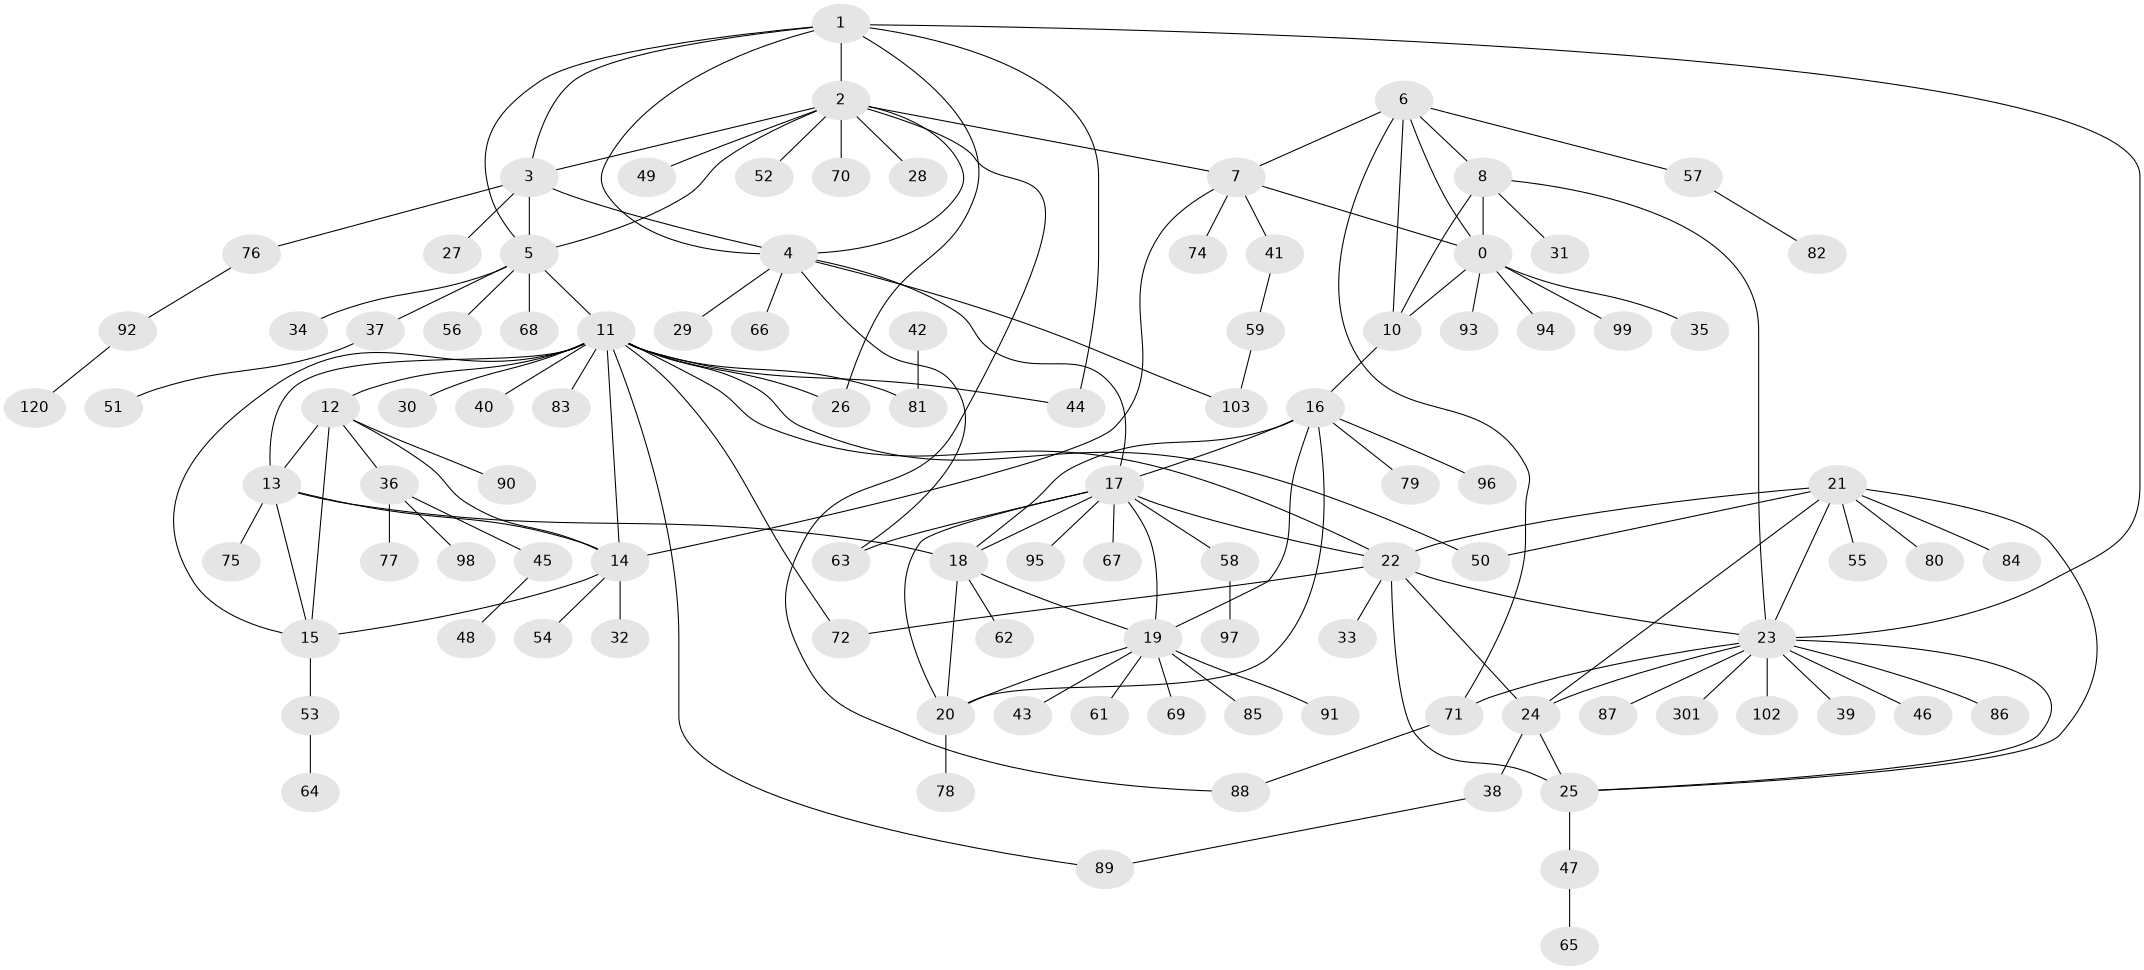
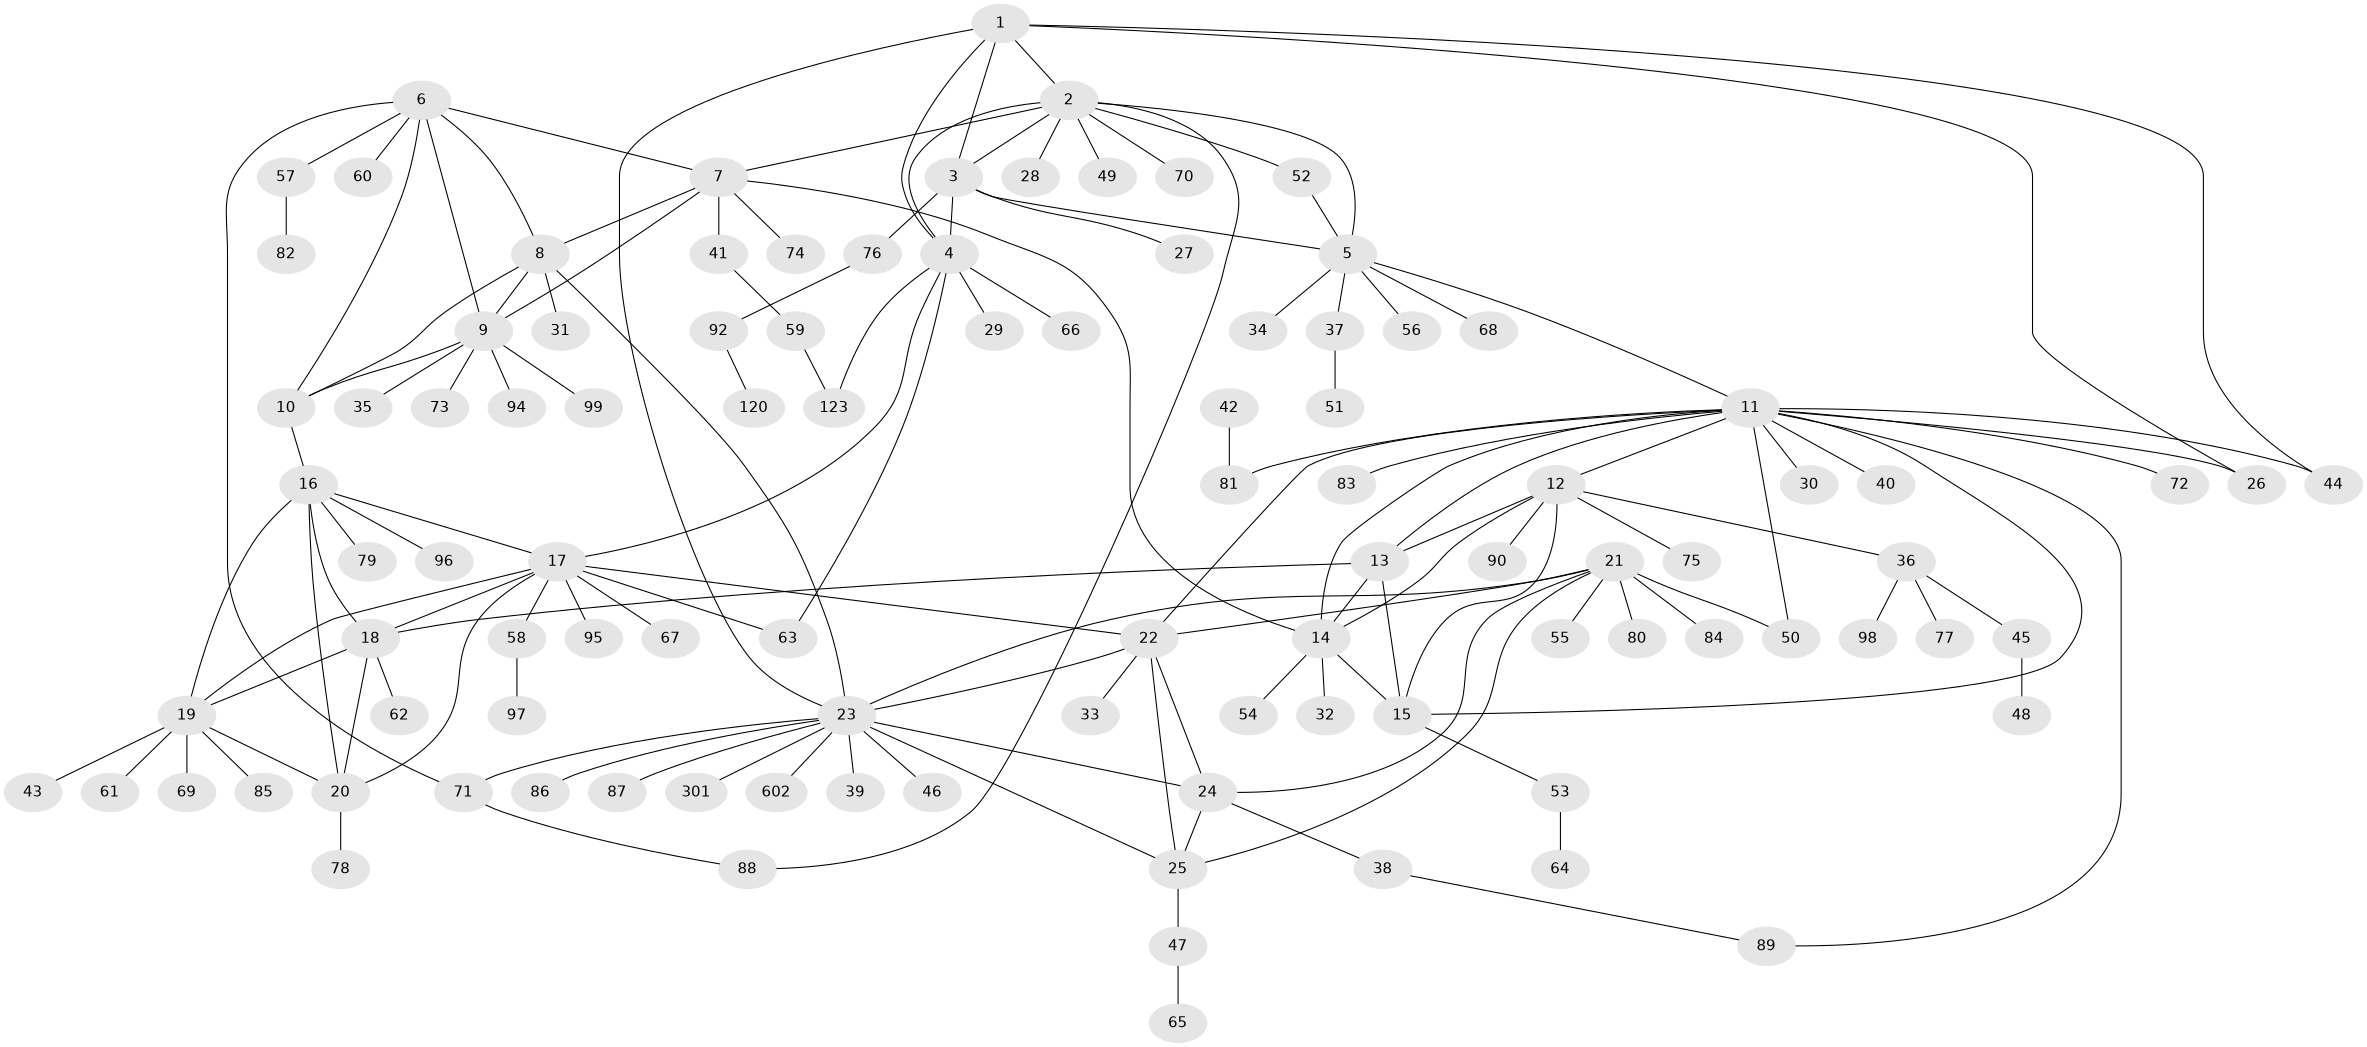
edge "1" -- "5": now "52" -- "5"
node "60": added
edge "7" -- "8": added
node "0": label "0" -> "9"
node "93": label "93" -> "73"
node "103": label "103" -> "123"
edge "13" -- "75": now "12" -- "75"
edge "22" -- "72": removed
node "91": removed
node "102": label "102" -> "602"
